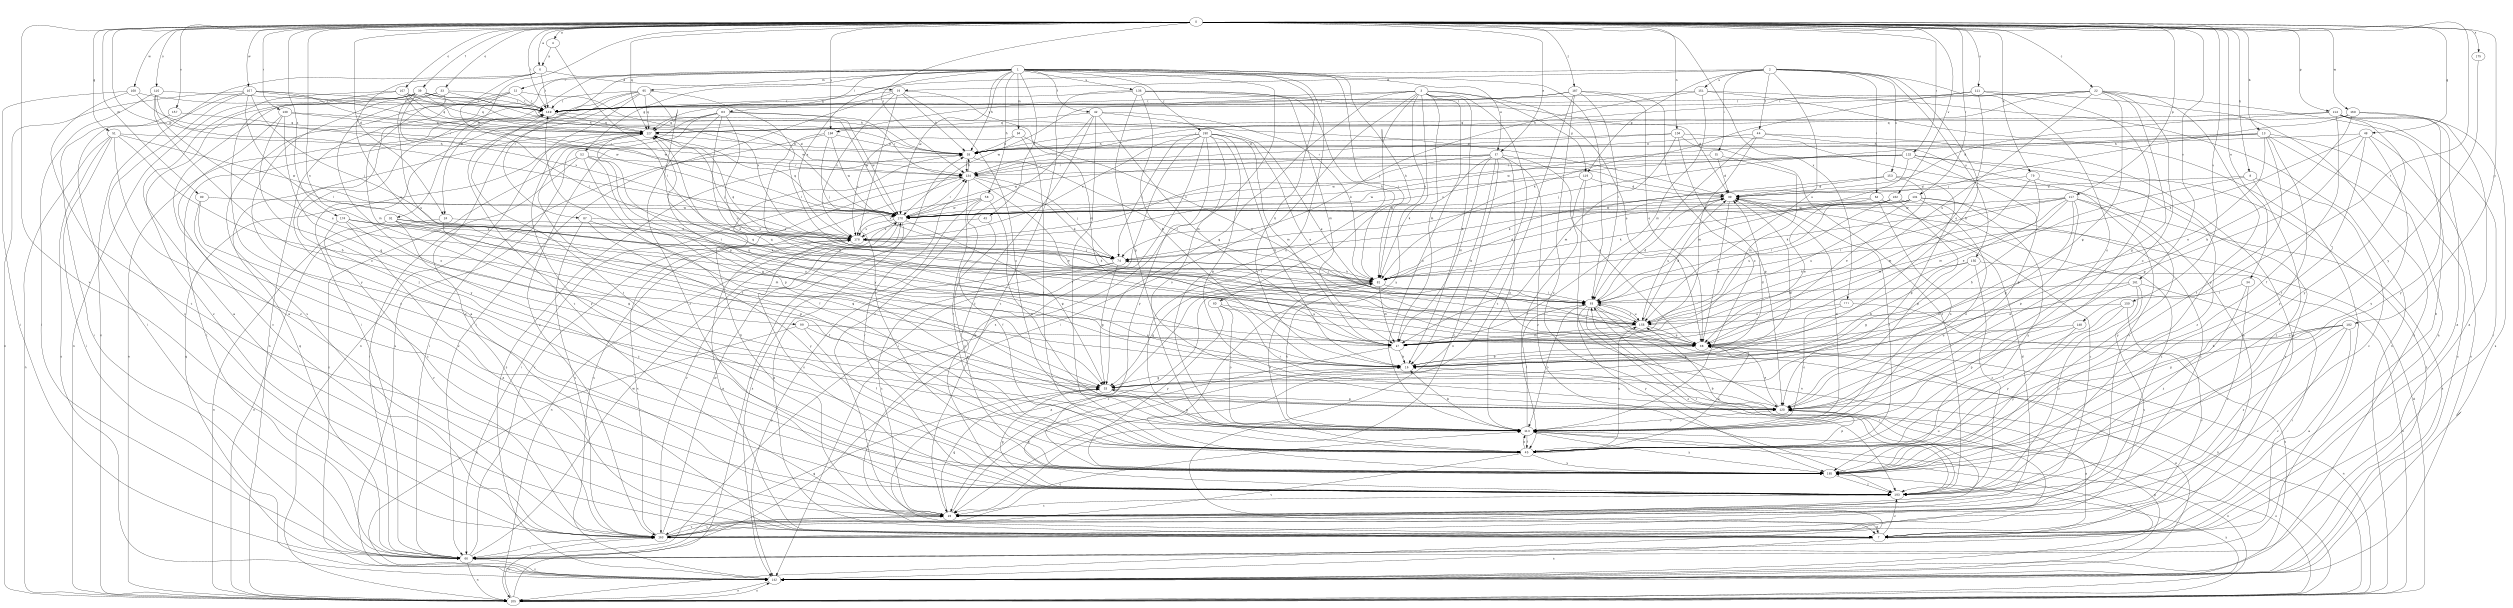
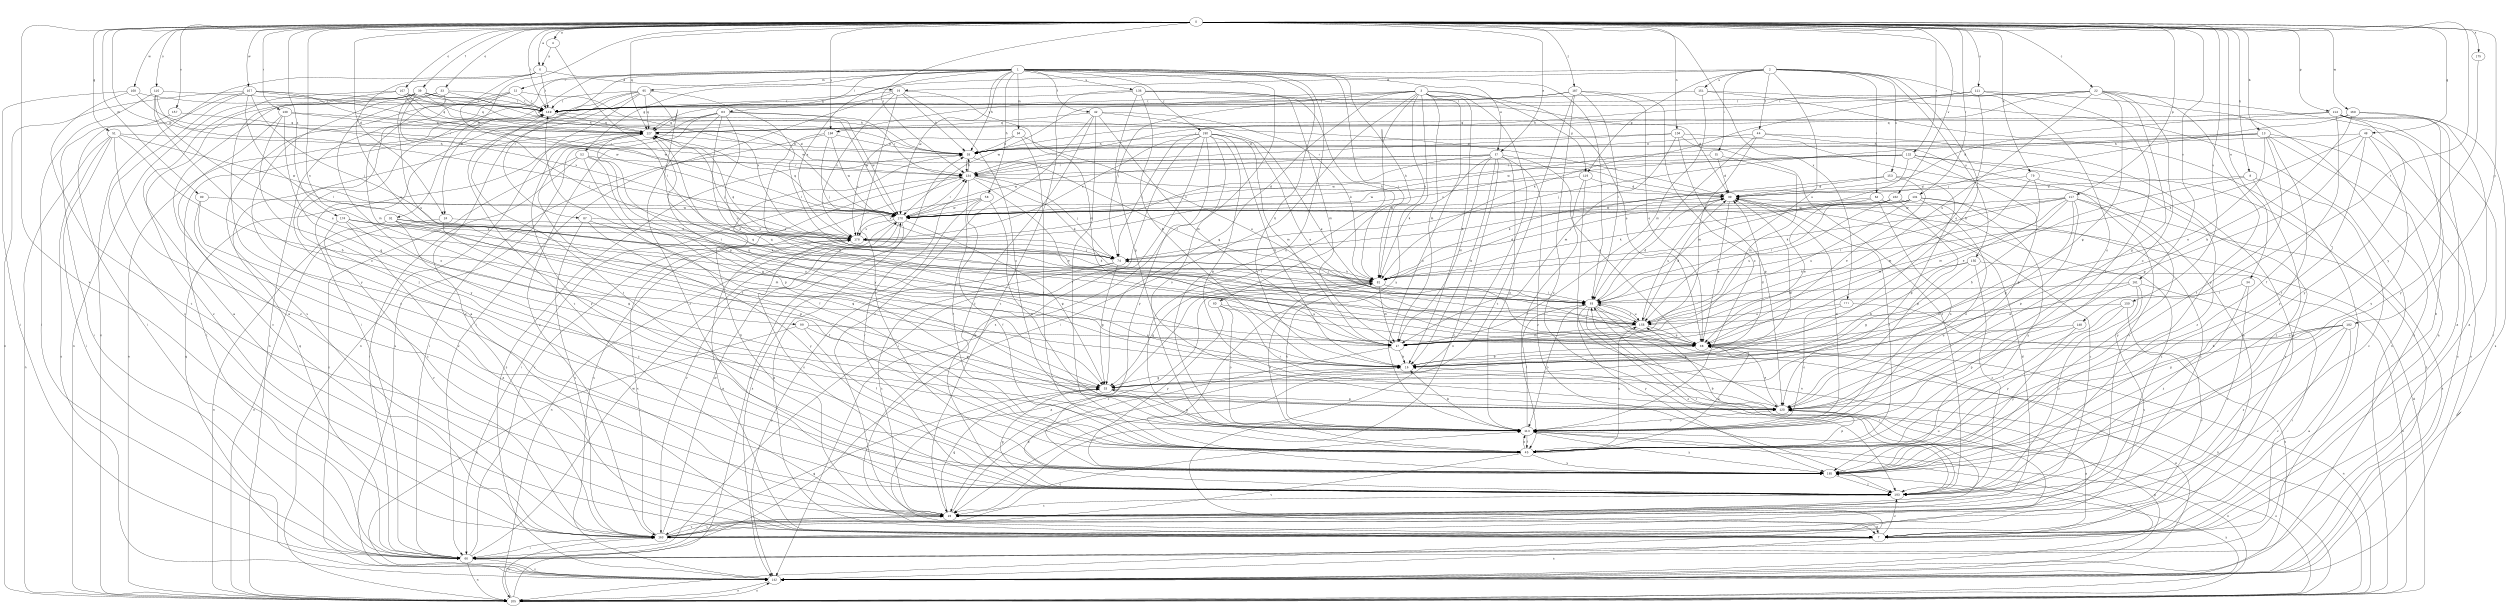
edge "151" -> "74": now "3" -> "74"
edge "134" -> "30": added, label "d"
node "43": removed
